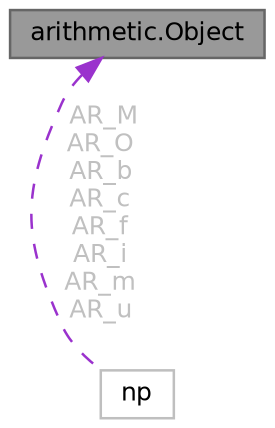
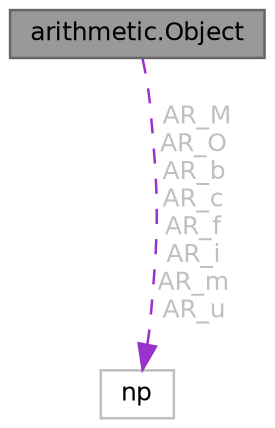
edge "np" -> "arithmetic.Object": reversed
